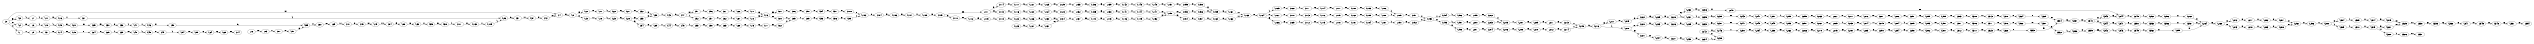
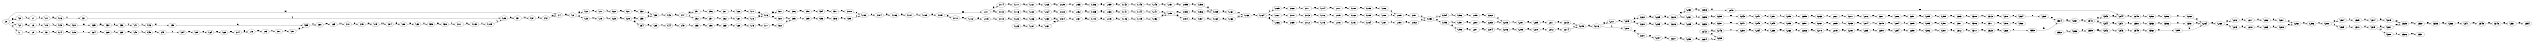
node "S327": removed
edge "S218" -> "S220": now "S219" -> "S220"
edge "S74" -> "S78": added, label "E"
